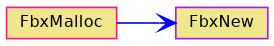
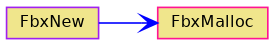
edge "FbxMalloc" -> "FbxNew": reversed
